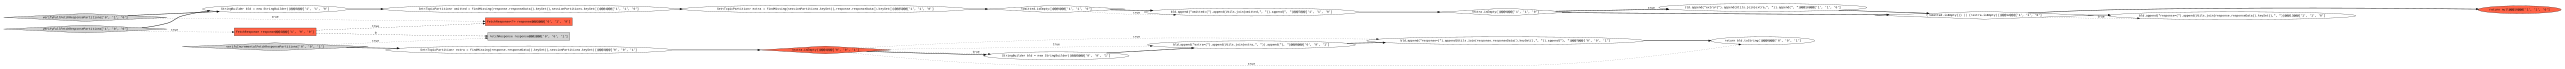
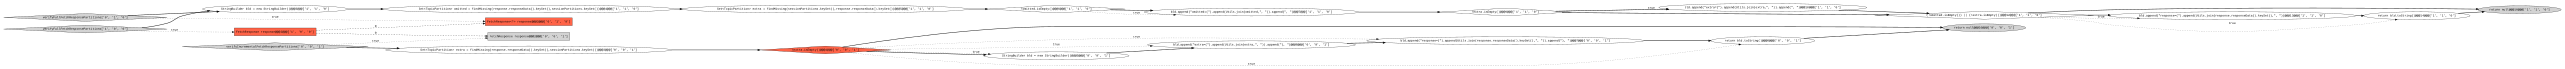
node "return null@@@16@@@['1', '1', '0']": fillcolor tomato -> lightgray
node "return bld.toString()@@@14@@@['1', '1', '0']": added
edge "FetchResponse response@@@2@@@['1', '0', '0']" -> "FetchResponse<?> response@@@2@@@['0', '1', '0']": label "true" -> "0"
node "return null@@@10@@@['0', '0', '1']": added
